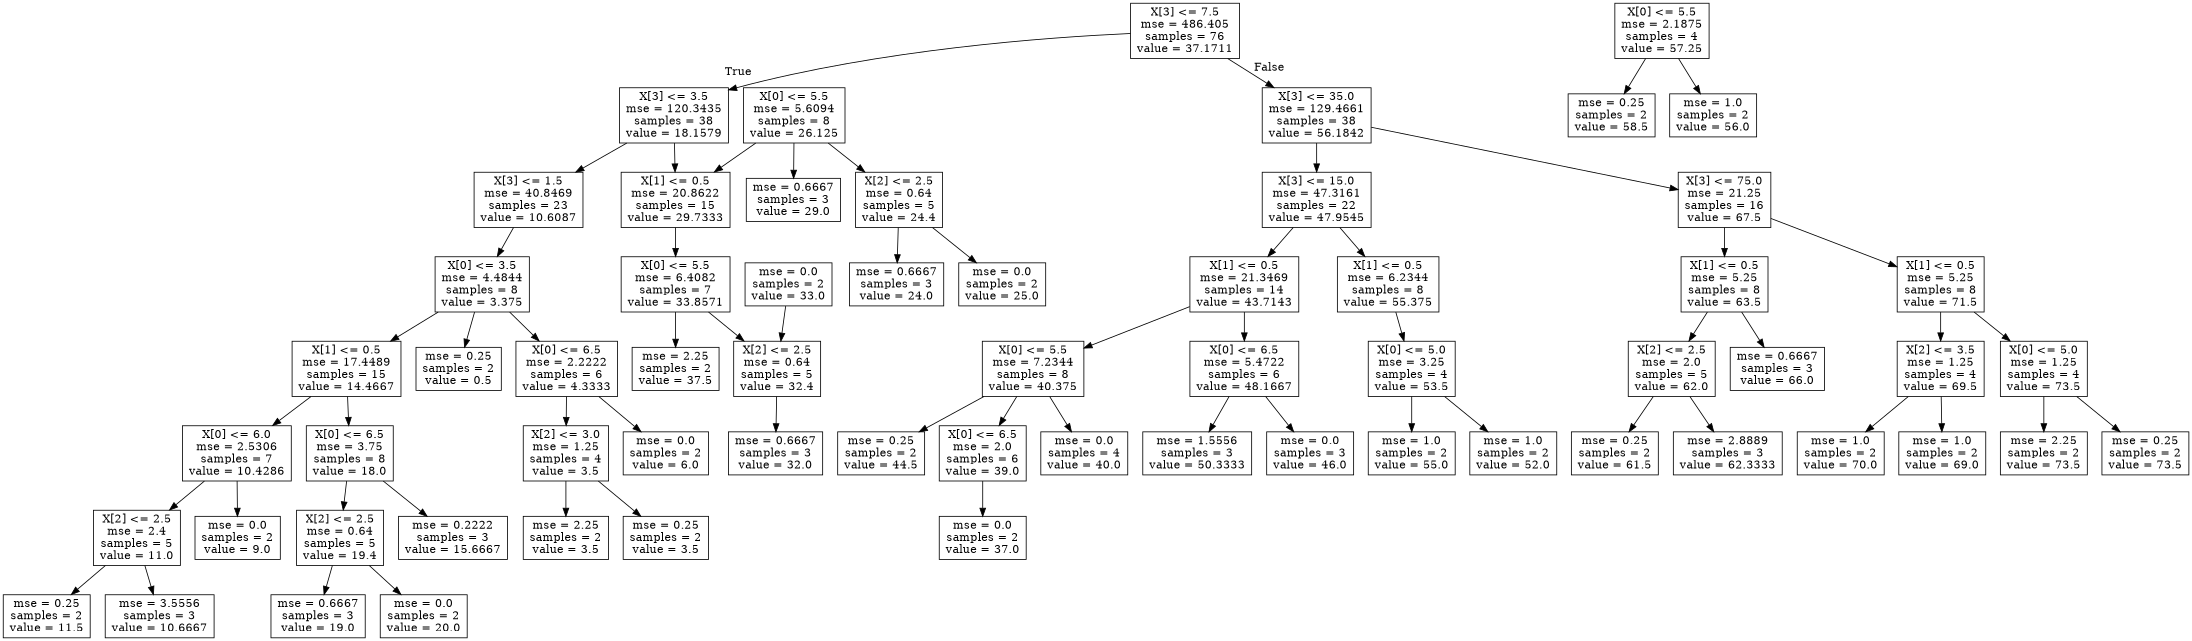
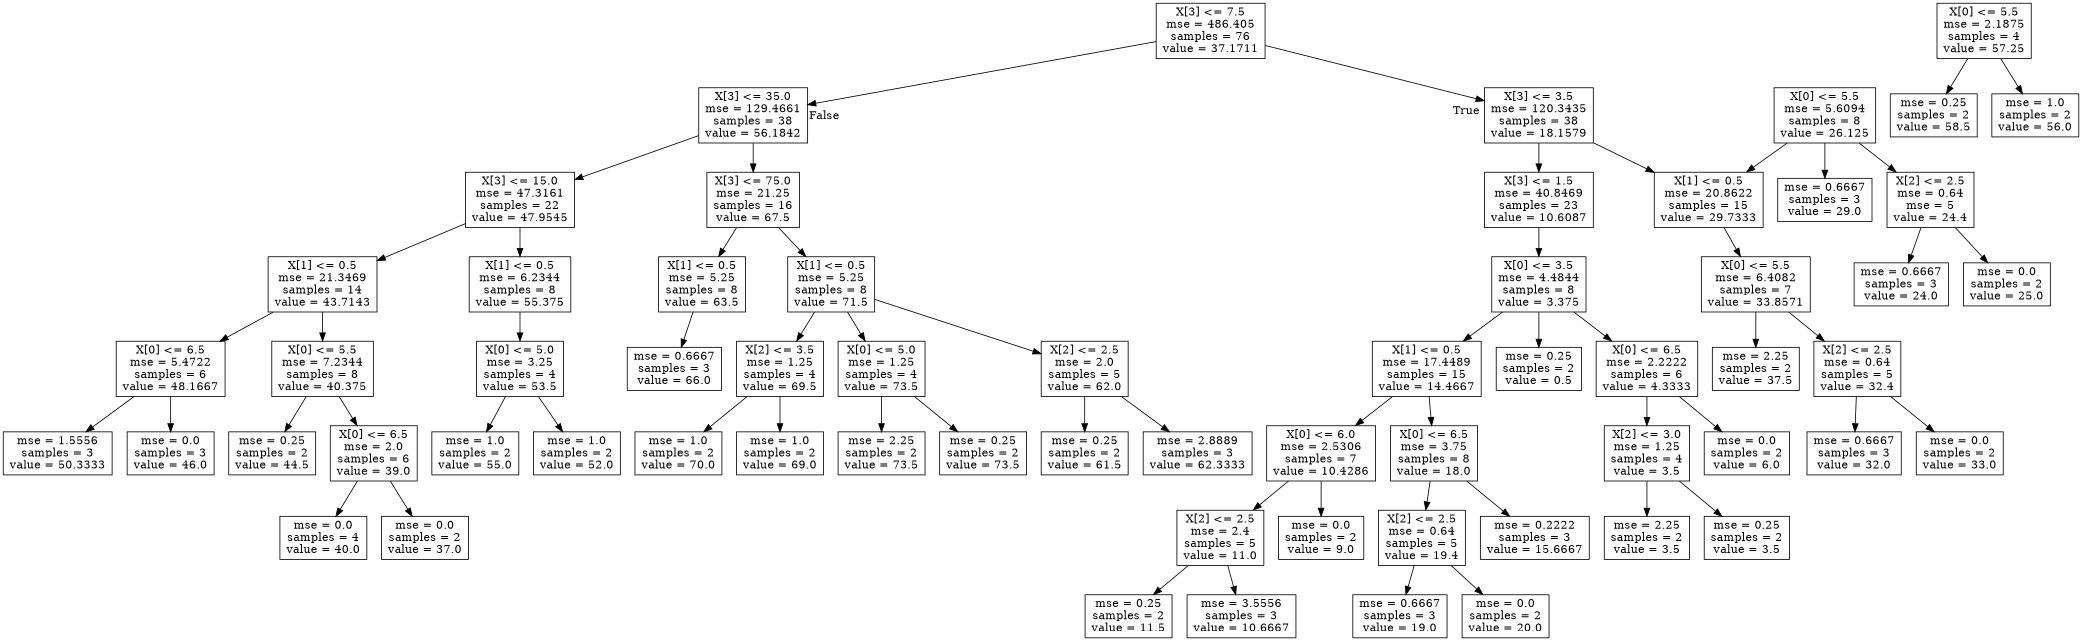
node "X[2] <= 2.5 mse = 0.64 samples = 5 value = 24.4": label "X[2] <= 2.5 mse = 0.64 samples = 5 value = 24.4" -> "X[2] <= 2.5 mse = 0.64 mse = 5 value = 24.4"
edge "mse = 0.0 samples = 2 value = 33.0" -> "X[2] <= 2.5 mse = 0.64 samples = 5 value = 32.4": reversed
edge "X[1] <= 0.5 mse = 5.25 samples = 8 value = 63.5" -> "X[2] <= 2.5 mse = 2.0 samples = 5 value = 62.0": now "X[1] <= 0.5 mse = 5.25 samples = 8 value = 71.5" -> "X[2] <= 2.5 mse = 2.0 samples = 5 value = 62.0"
edge "X[0] <= 5.5 mse = 7.2344 samples = 8 value = 40.375" -> "mse = 0.0 samples = 4 value = 40.0": now "X[0] <= 6.5 mse = 2.0 samples = 6 value = 39.0" -> "mse = 0.0 samples = 4 value = 40.0"
